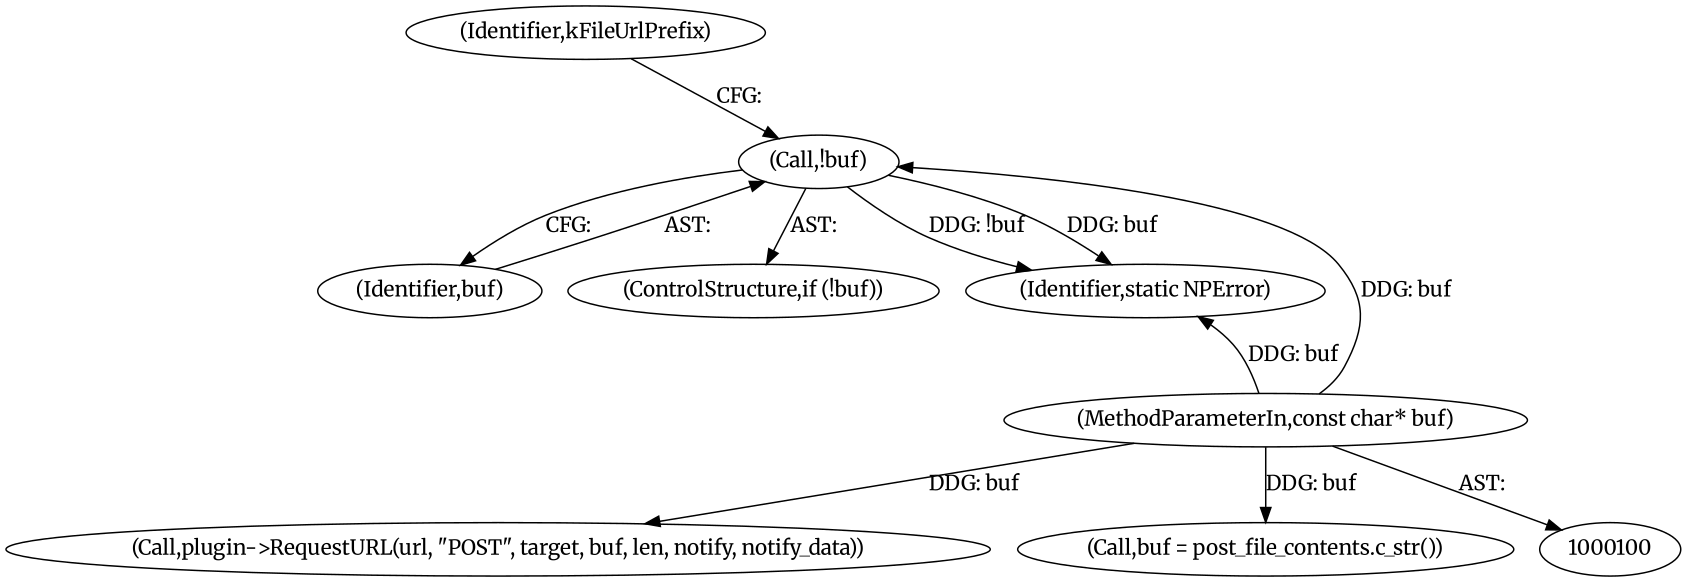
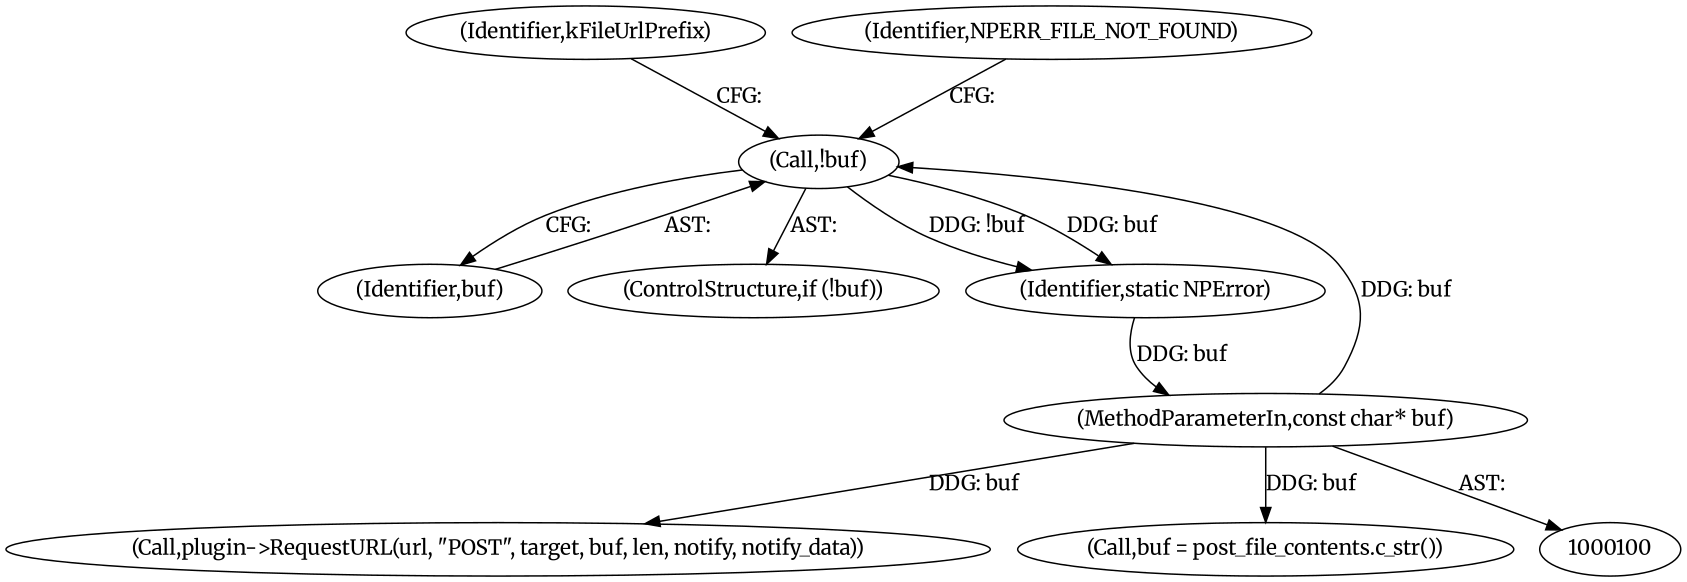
node "(Identifier,NPERR_FILE_NOT_FOUND)": added
edge "(MethodParameterIn,const char* buf)" -> "(Identifier,static NPError)": reversed
